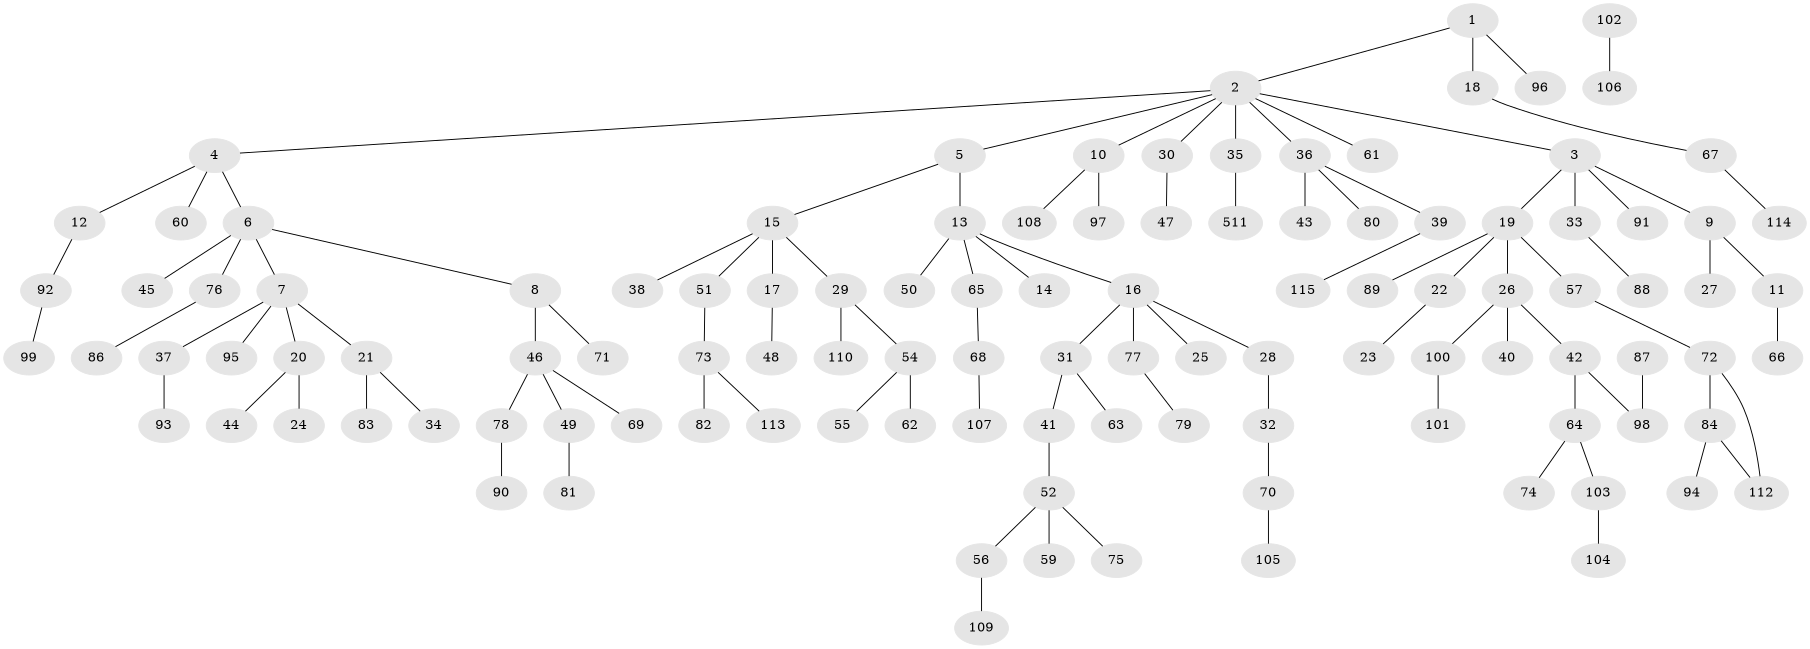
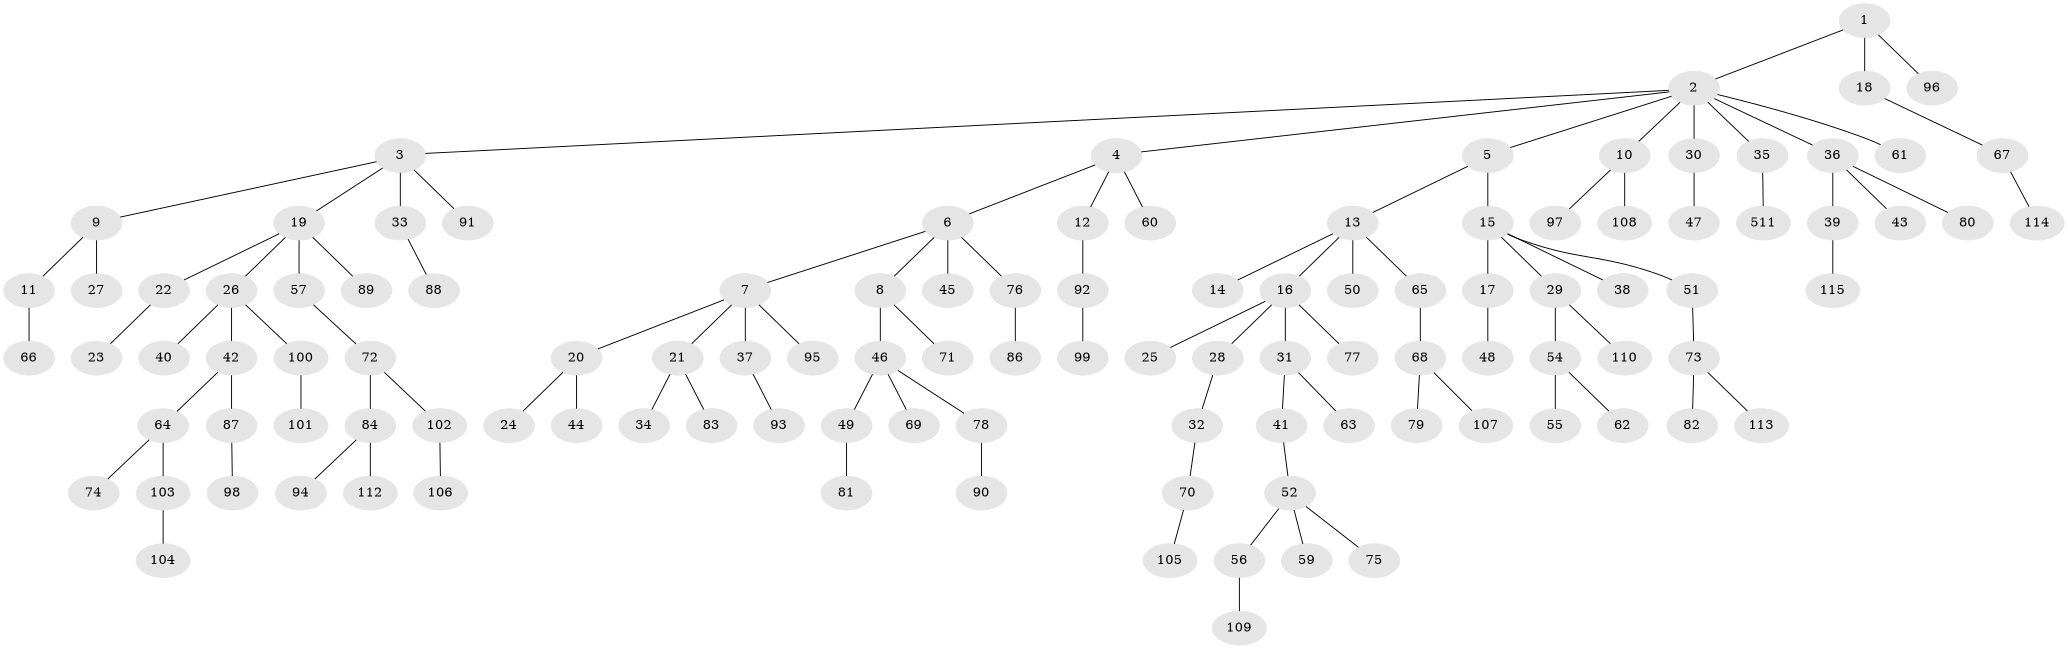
edge "77" -- "79": now "68" -- "79"
edge "42" -- "98": now "42" -- "87"
edge "72" -- "112": now "72" -- "102"
